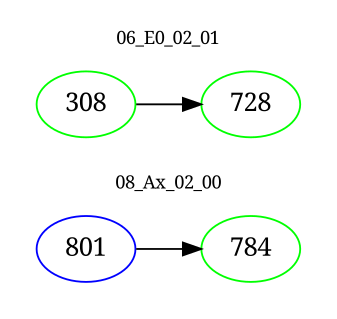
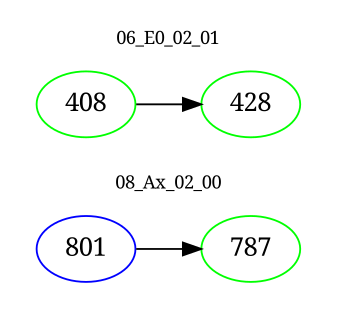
node "308": label "308" -> "408"
node "728": label "728" -> "428"
node "784": label "784" -> "787"
